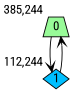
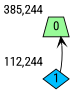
edge "0 385,244" -> "1 112,244": removed
